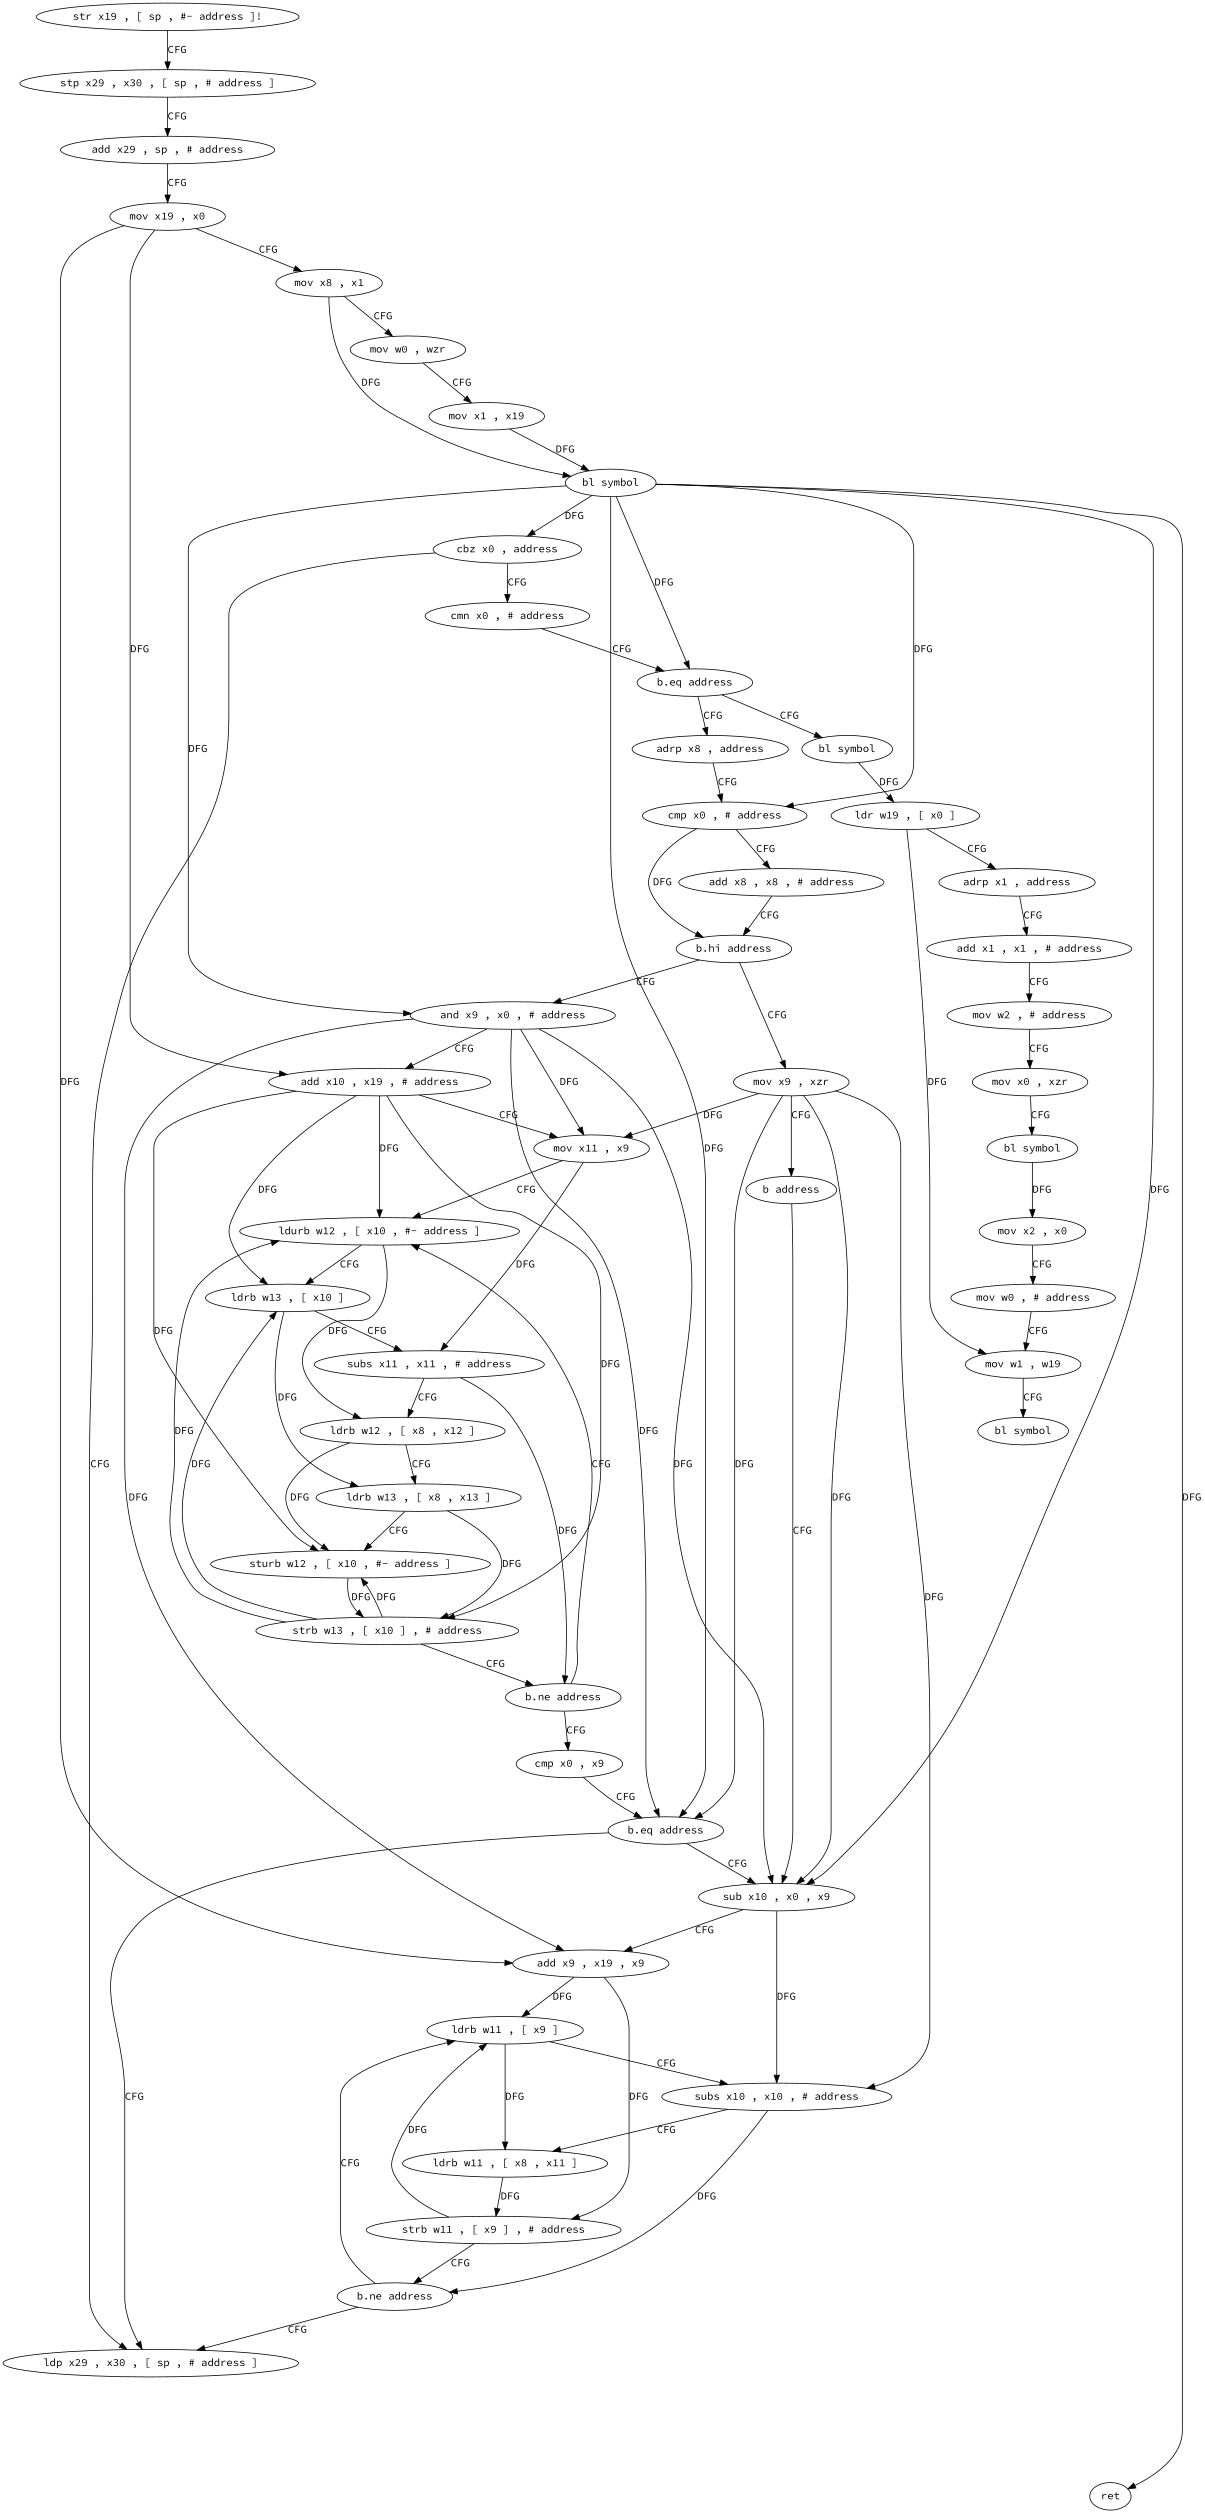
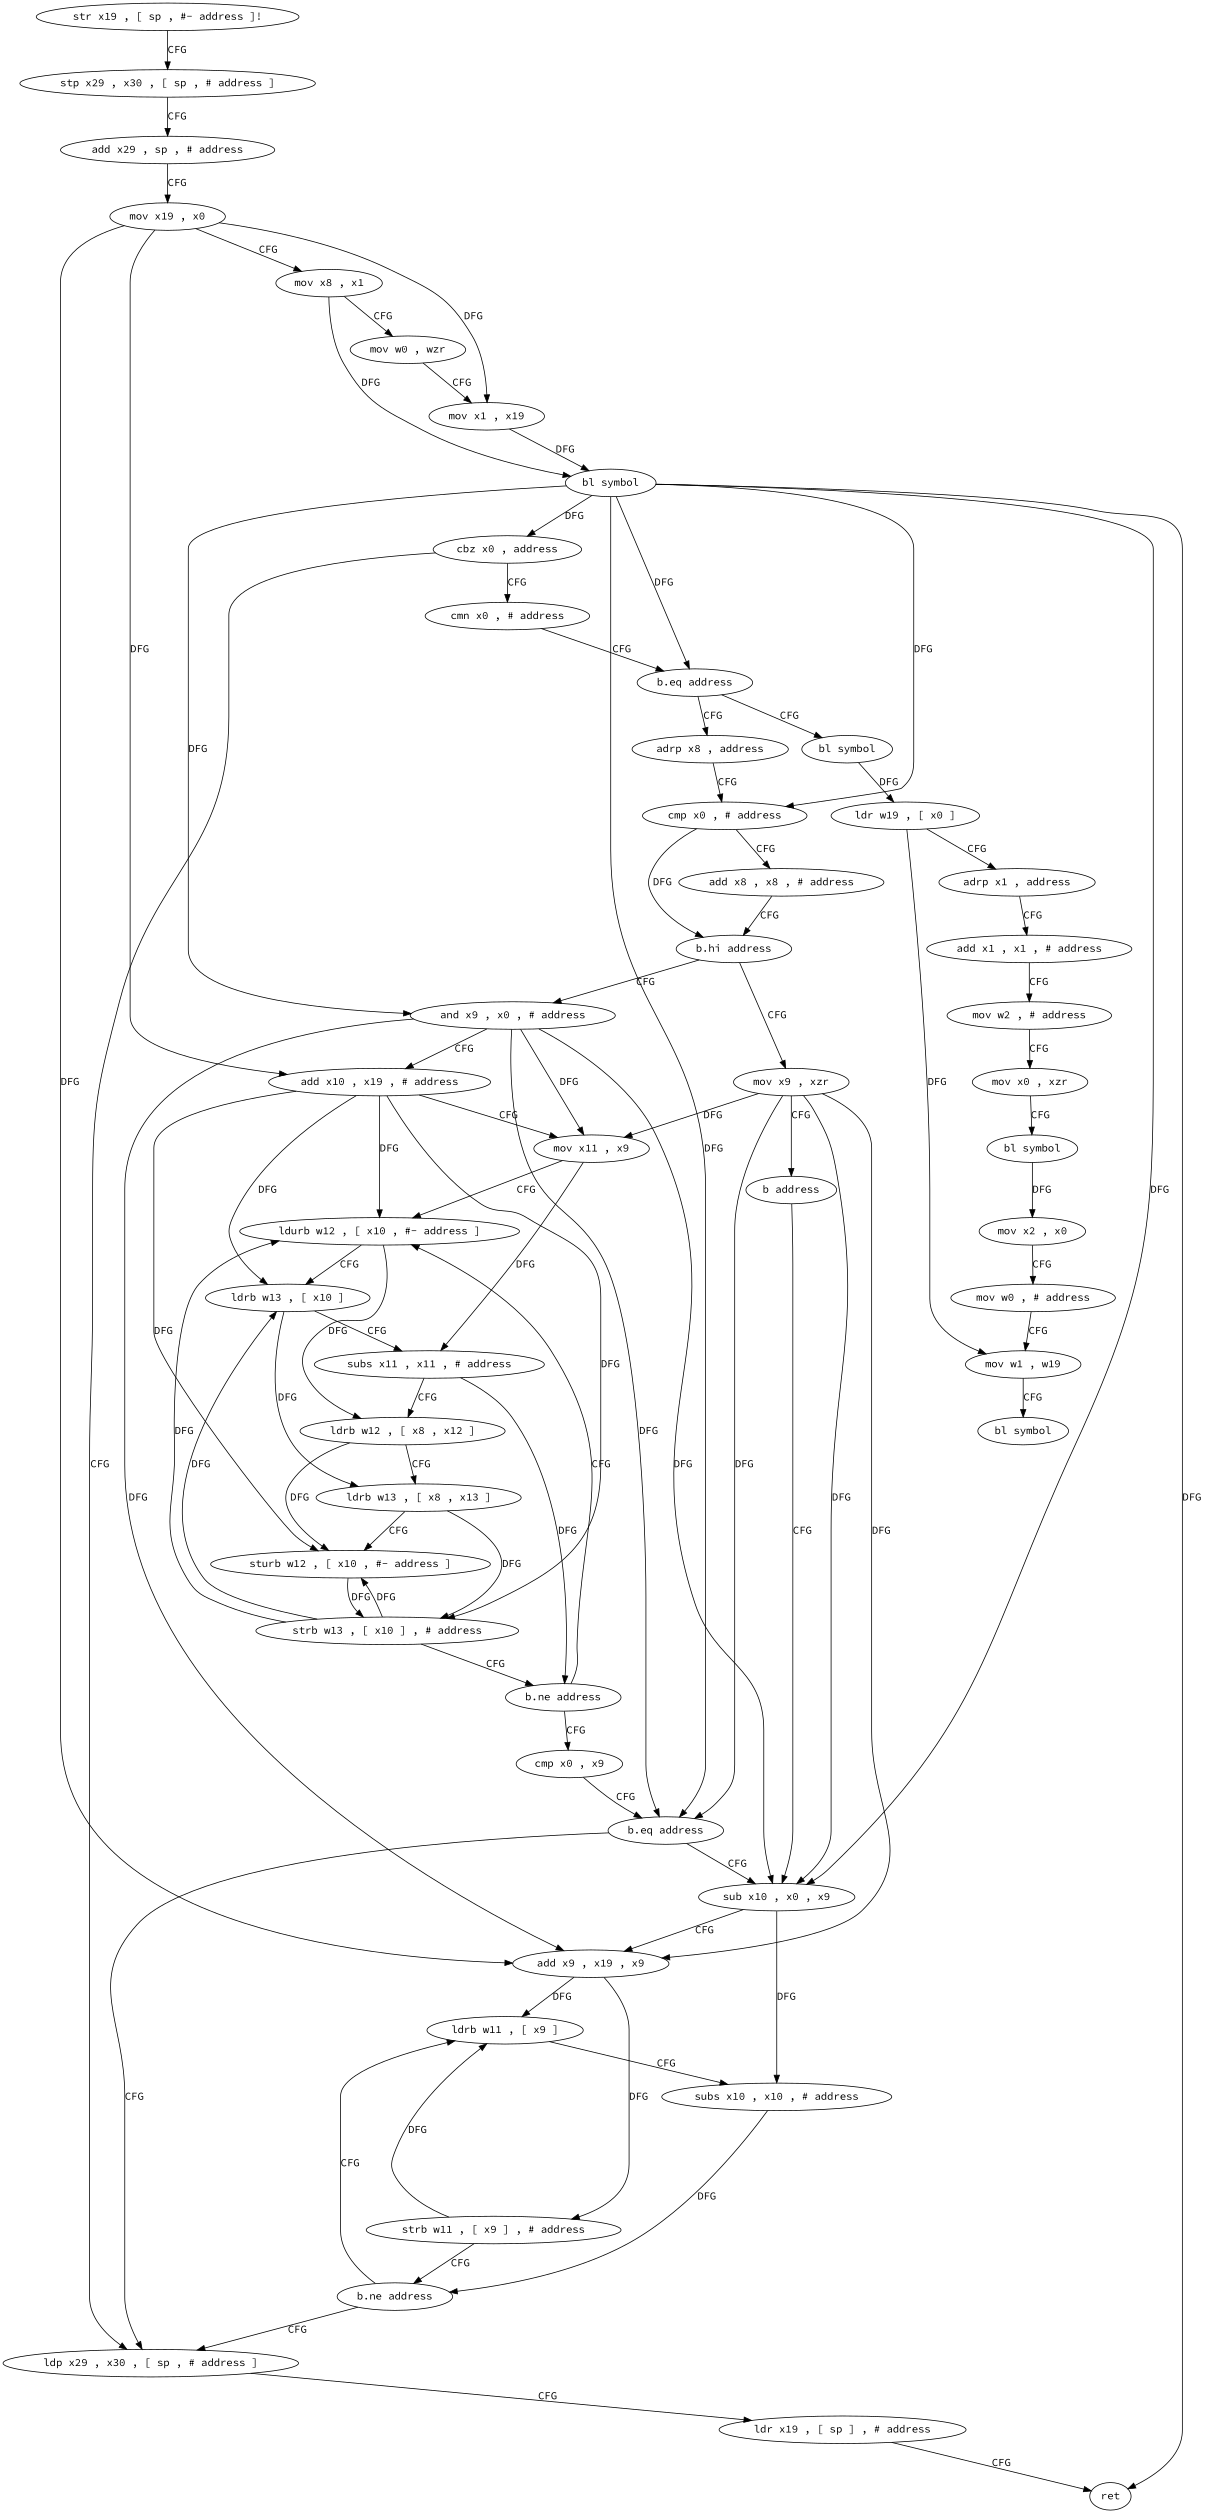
edge "mov x19 , x0" -> "mov x1 , x19": added, label "DFG"
edge "mov x9 , xzr" -> "subs x10 , x10 , # address": now "mov x9 , xzr" -> "add x9 , x19 , x9"
node "ldrb w11 , [ x8 , x11 ]": removed
node "ldr x19 , [ sp ] , # address": added
